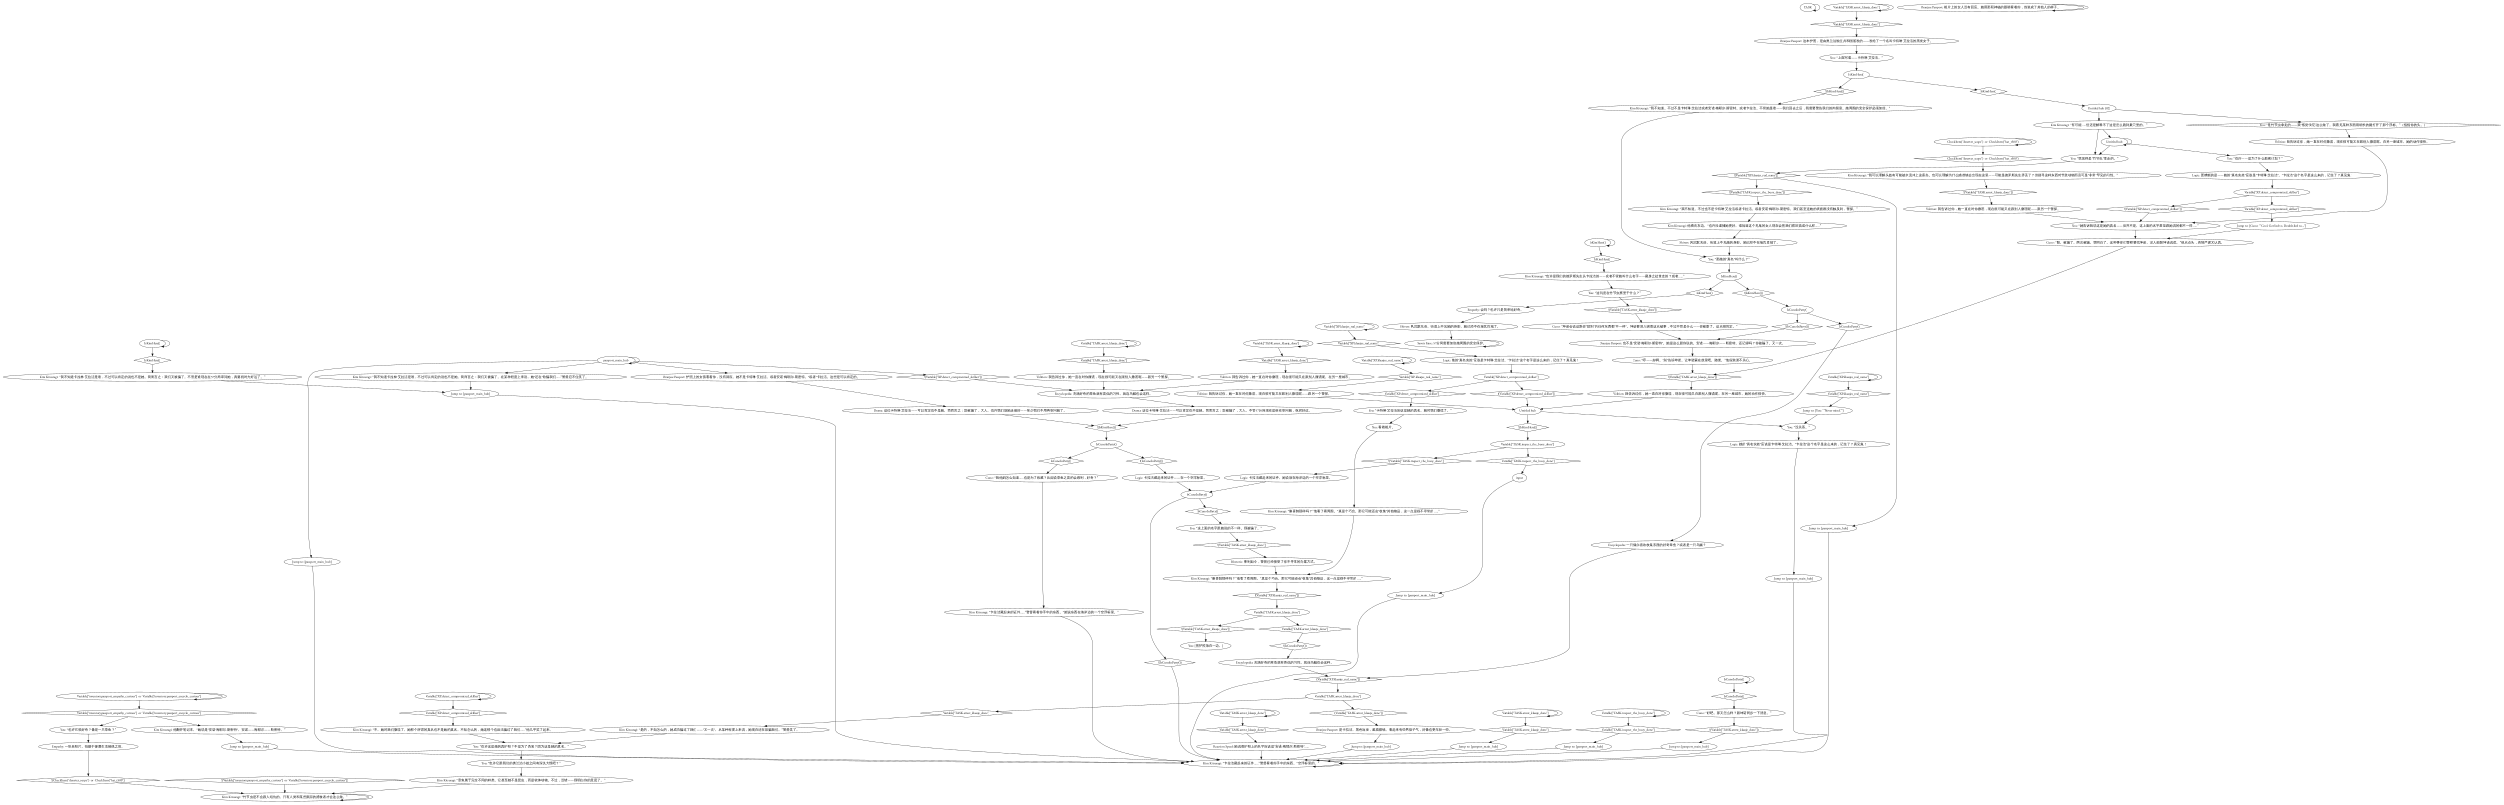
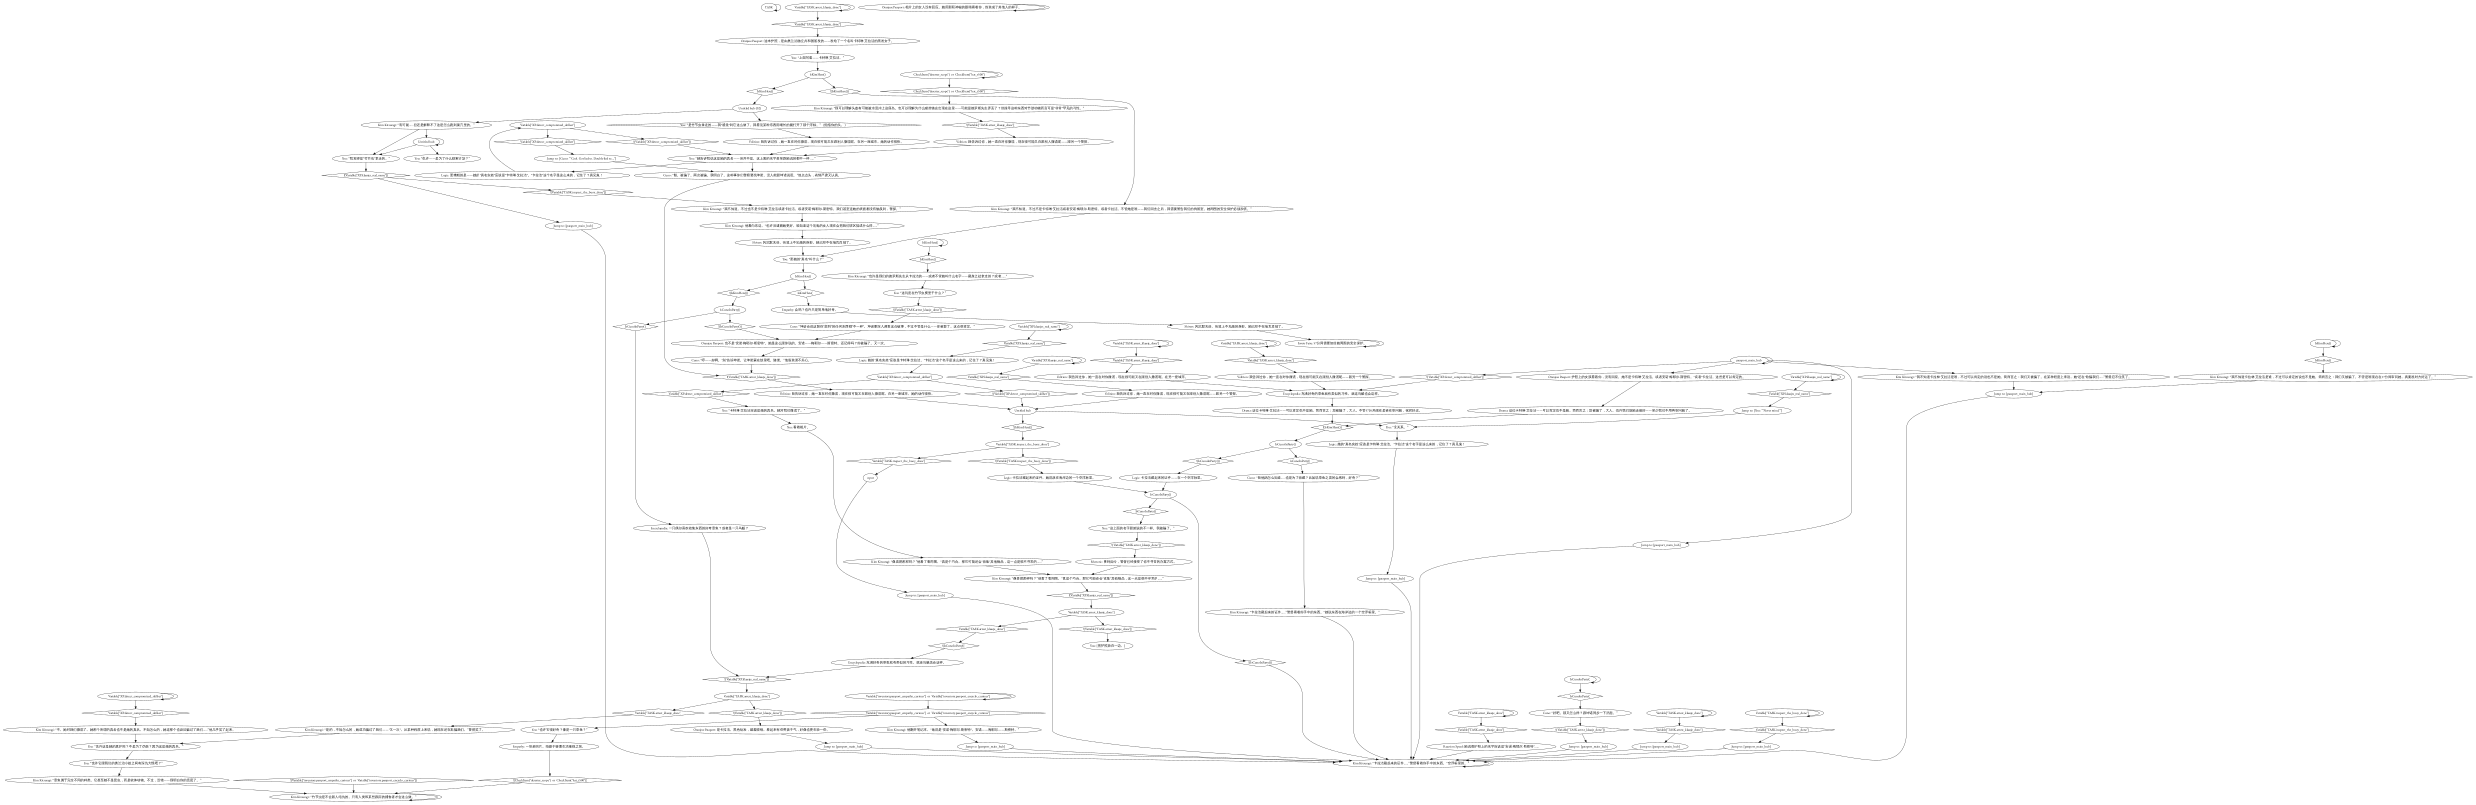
edge "You: “也许——是为了什么勒索计划？”" -> "Logic: 更糟糕的是——她的*真名实姓*应该是*卡特琳·艾拉洁*。*卡拉洁*这个名字是这么来的，记住了？真见鬼！": now "You: “她告诉我说这是她的真名——但并不是。这上面的名字甚至跟她说的都不一样……”" -> "Logic: 更糟糕的是——她的*真名实姓*应该是*卡特琳·艾拉洁*。*卡拉洁*这个名字是这么来的，记住了？真见鬼！"
